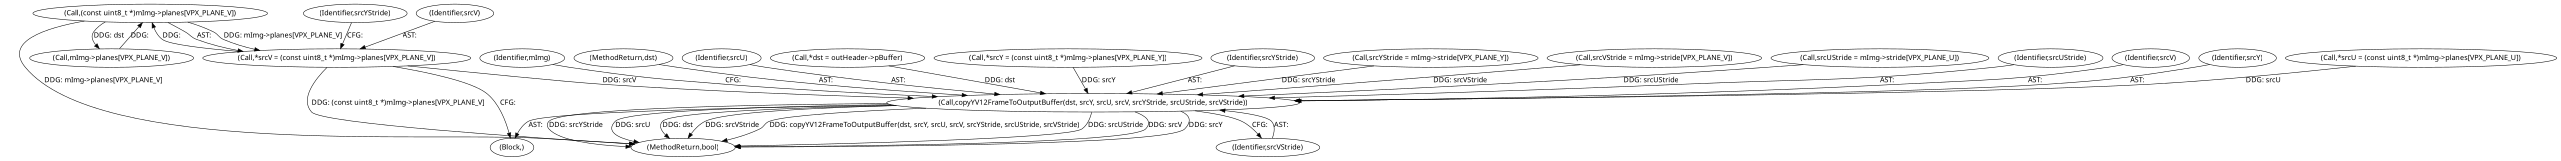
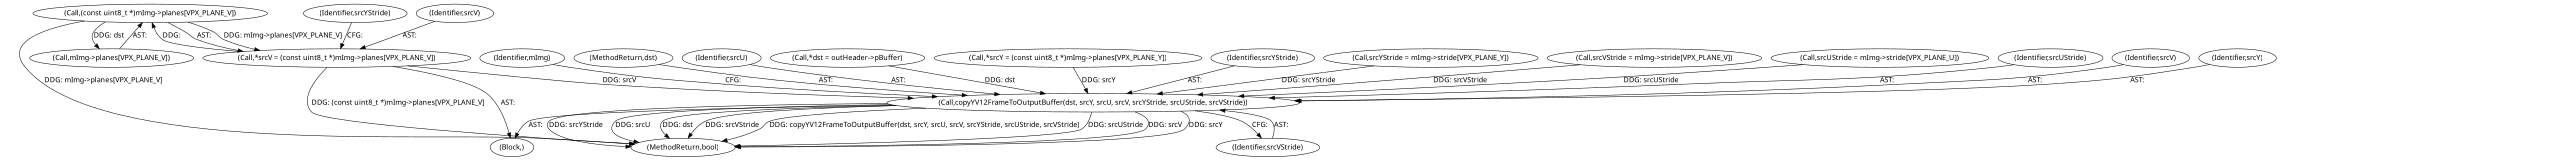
edge "(Call,mImg->planes[VPX_PLANE_V])" -> "(Call,(const uint8_t *)mImg->planes[VPX_PLANE_V])": label "DDG: " -> "AST: "
node "(Call,*srcU = (const uint8_t *)mImg->planes[VPX_PLANE_U])": removed
edge "(Call,*srcV = (const uint8_t *)mImg->planes[VPX_PLANE_V])" -> "(Block,)": label "CFG: " -> "AST: "
